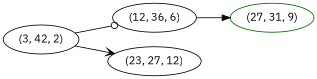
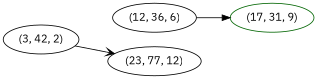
node "(27, 31, 9)": label "(27, 31, 9)" -> "(17, 31, 9)"
edge "(3, 42, 2)" -> "(12, 36, 6)": removed
node "(23, 27, 12)": label "(23, 27, 12)" -> "(23, 77, 12)"
